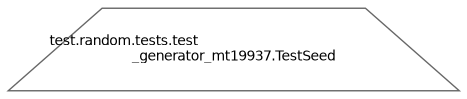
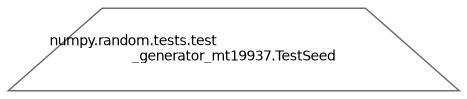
node "test.random.tests.test _generator_mt19937.TestSeed": label "test.random.tests.test _generator_mt19937.TestSeed" -> "numpy.random.tests.test _generator_mt19937.TestSeed"
